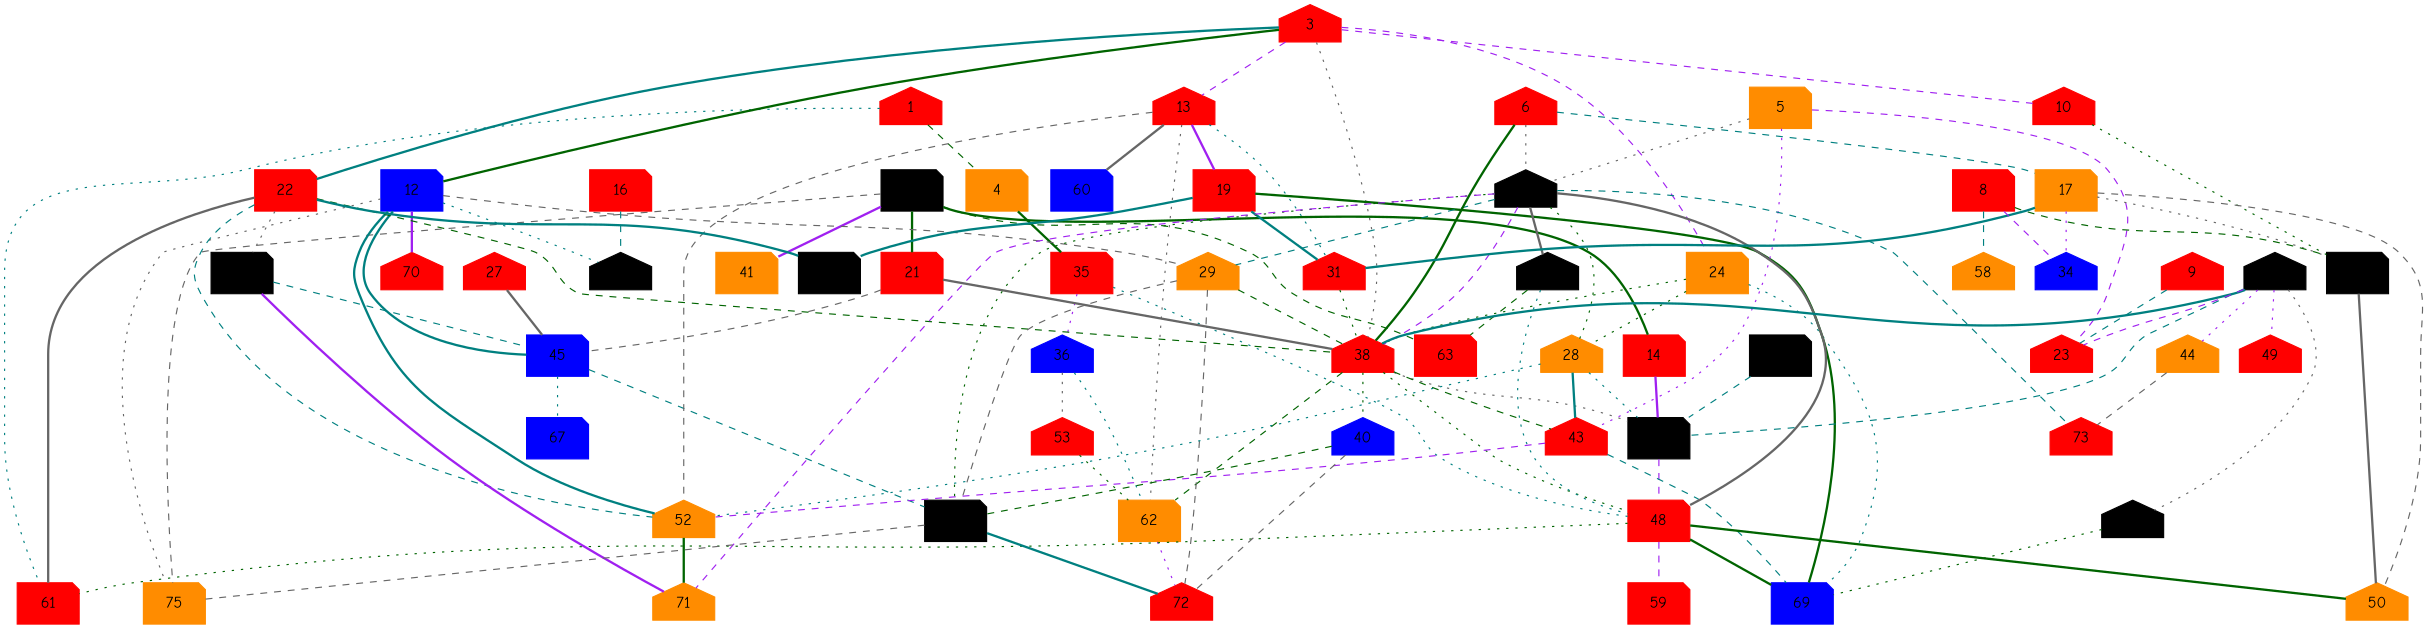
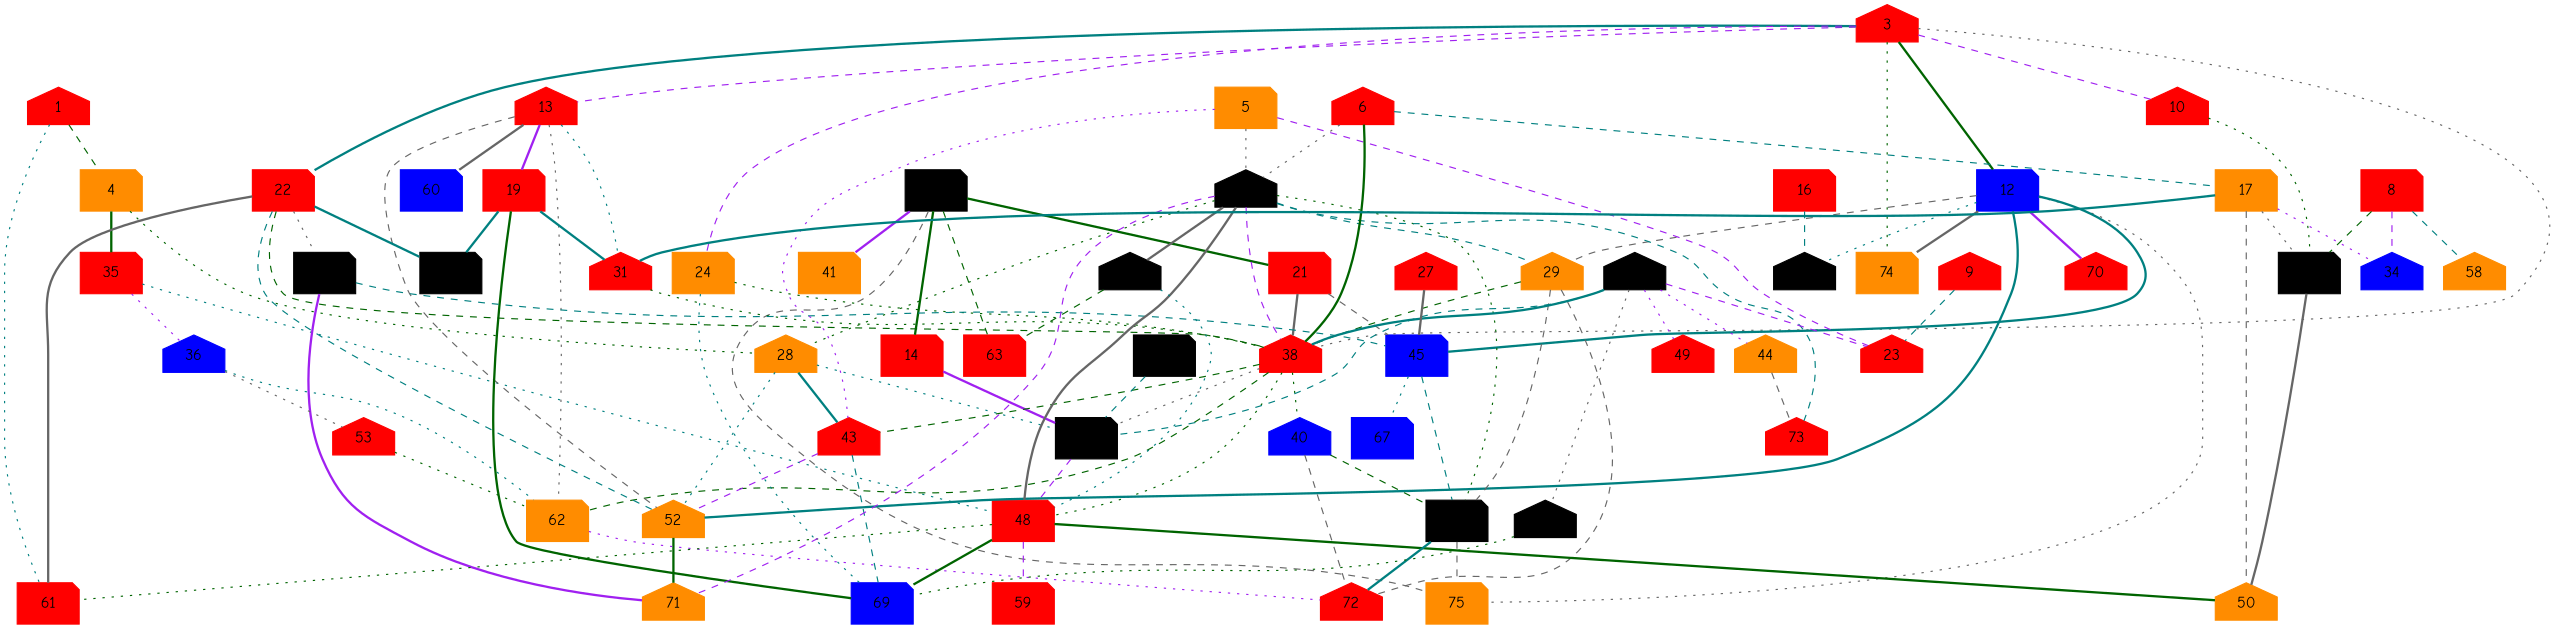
node "74": added
edge "24" -- "28": now "4" -- "28"
